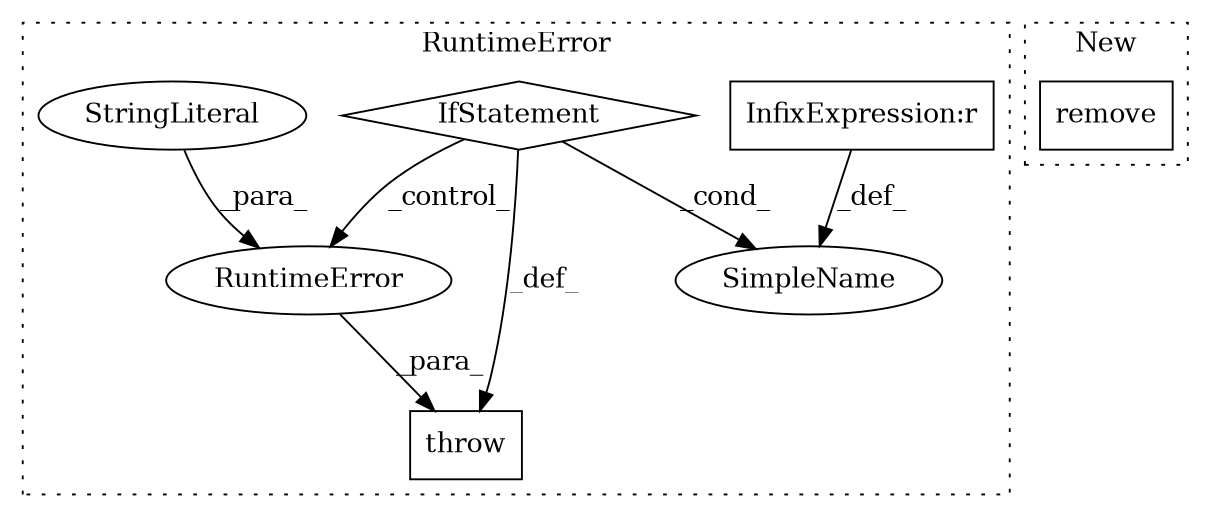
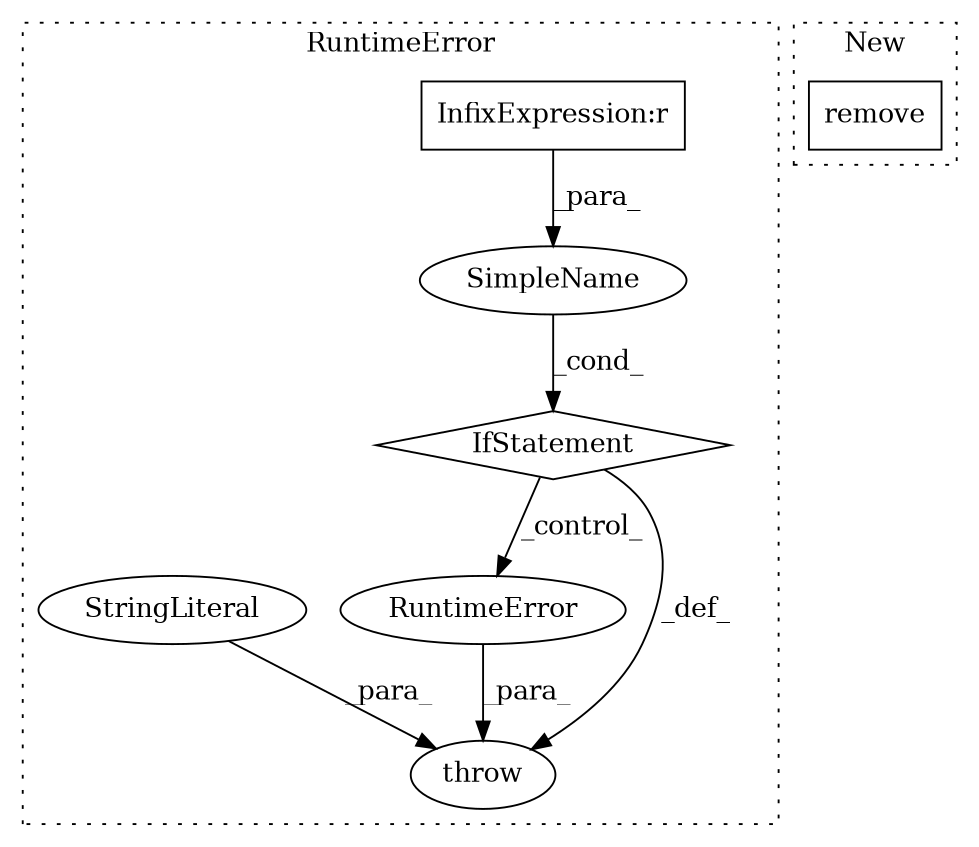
edge "IfStatement" -> "SimpleName": reversed
edge "StringLiteral" -> "RuntimeError": now "StringLiteral" -> "throw"
edge "InfixExpression:r" -> "SimpleName": label "_def_" -> "_para_"
node "throw": shape box -> ellipse
